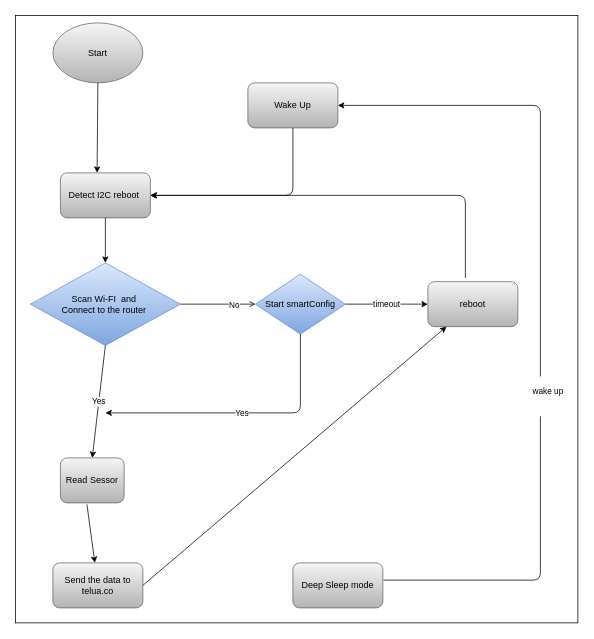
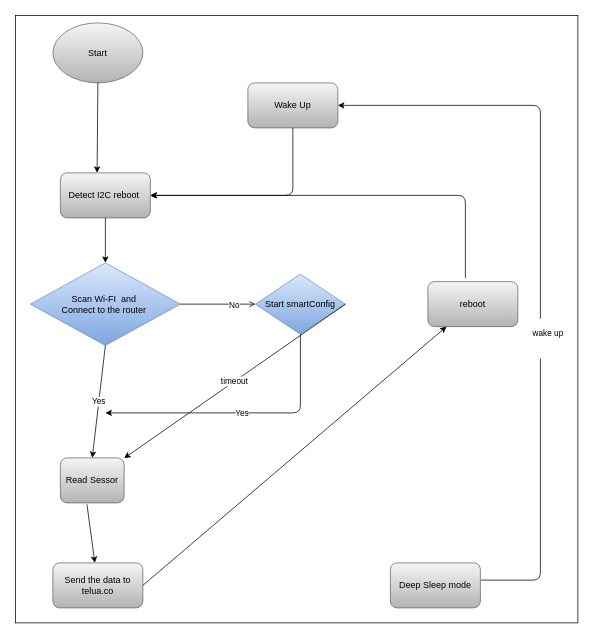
edge "Start smartConfig" -> "reboot": now "Start smartConfig" -> "Read Sessor"
node "Deep Sleep mode": moved (338, 585) -> (435, 585)
